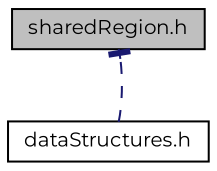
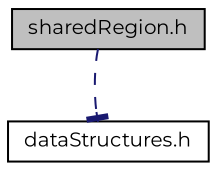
edge "dataStructures.h" -> "sharedRegion.h": reversed
